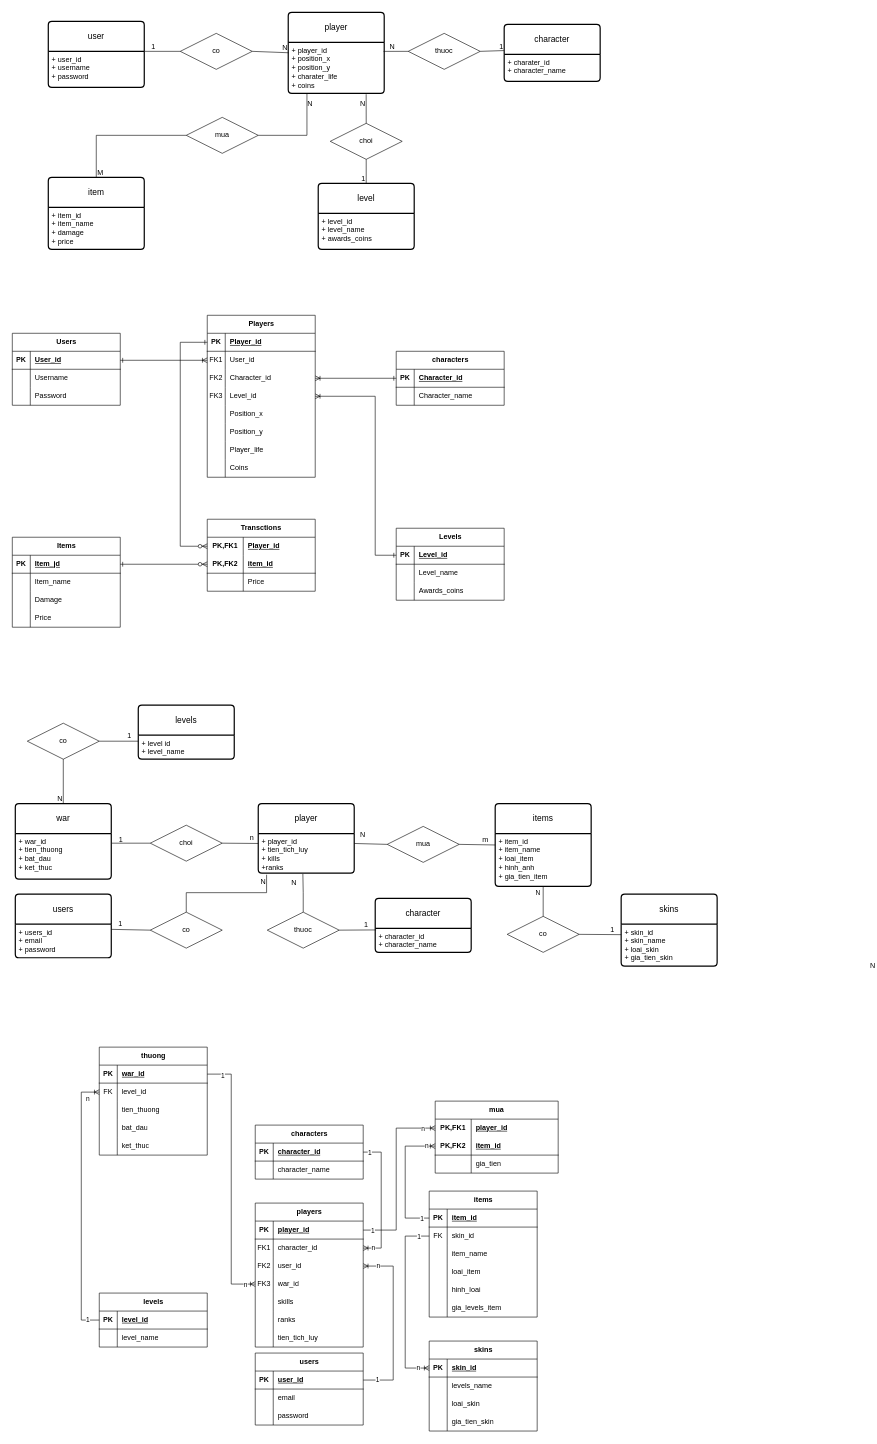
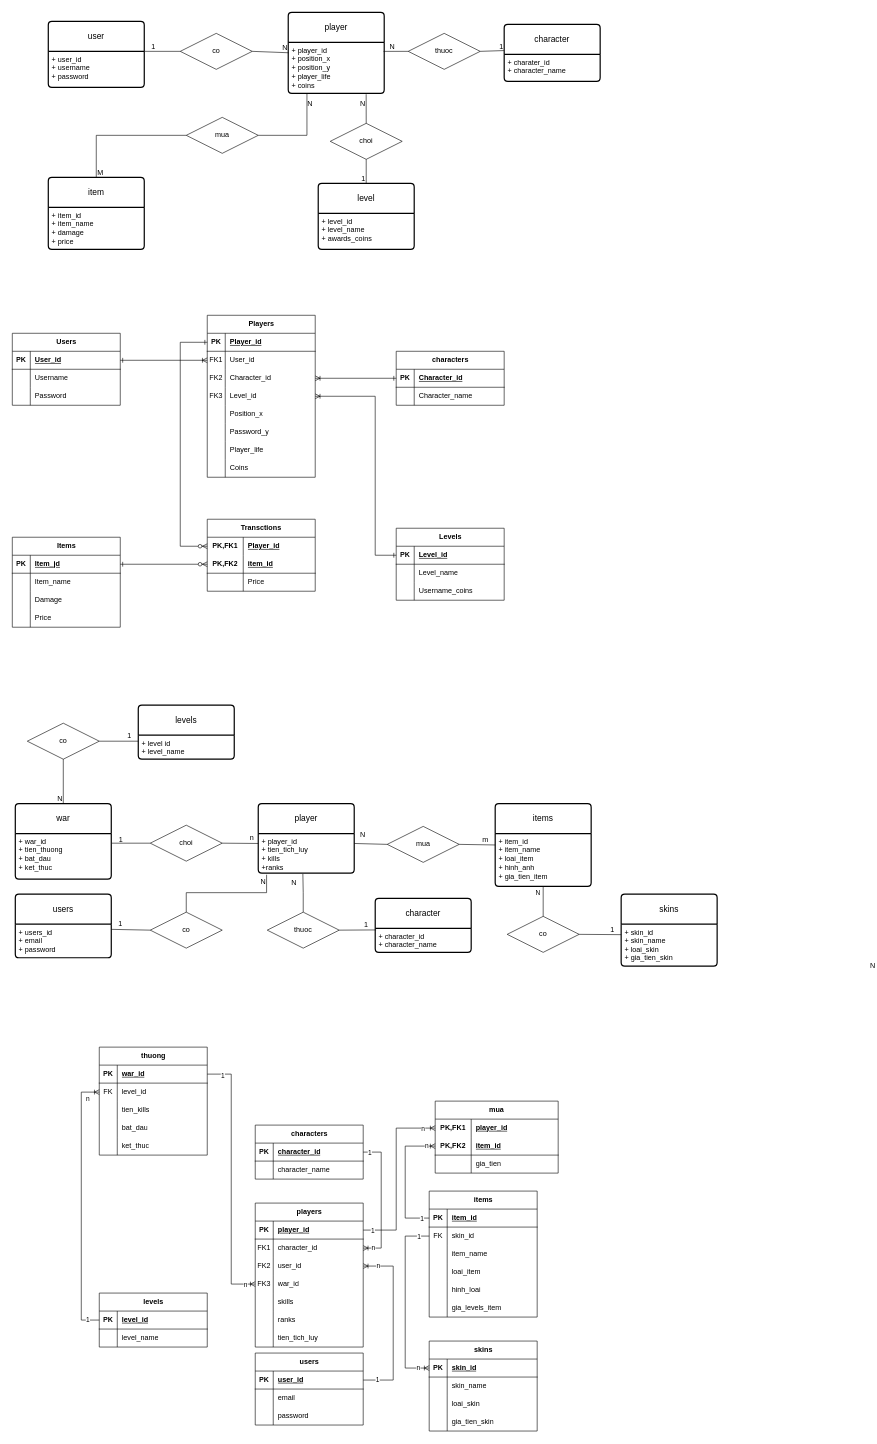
node "+ player_id + position_x + position_y + charater_life + coins": label "+ player_id + position_x + position_y + charater_life + coins" -> "+ player_id + position_x + position_y + player_life + coins"
node "Position_y": label "Position_y" -> "Password_y"
node "Awards_coins": label "Awards_coins" -> "Username_coins"
node "tien_thuong": label "tien_thuong" -> "tien_kills"
node "levels_name": label "levels_name" -> "skin_name"
